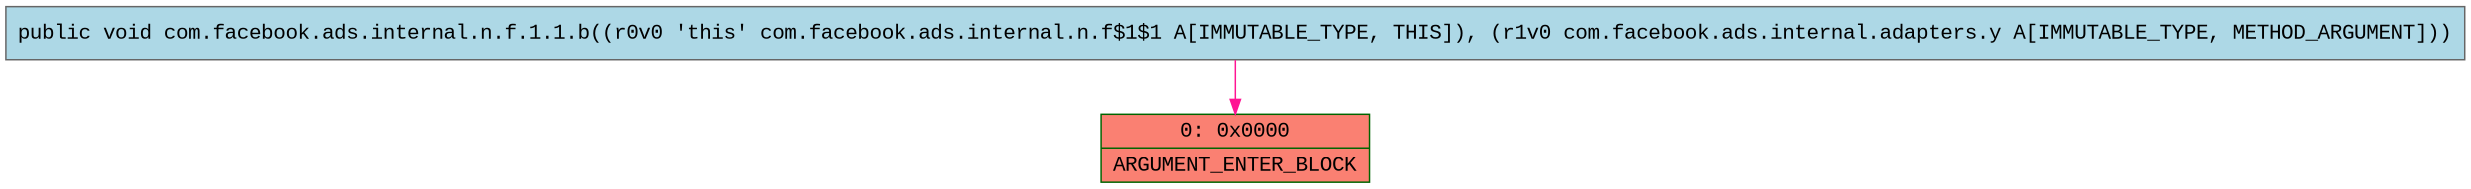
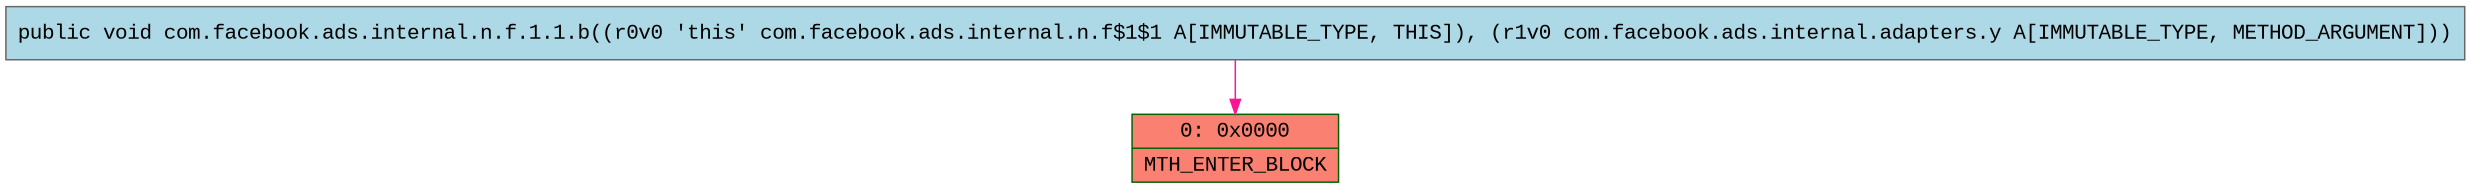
node "0: 0x0000": text "ARGUMENT_ENTER_BLOCK" -> "MTH_ENTER_BLOCK"
